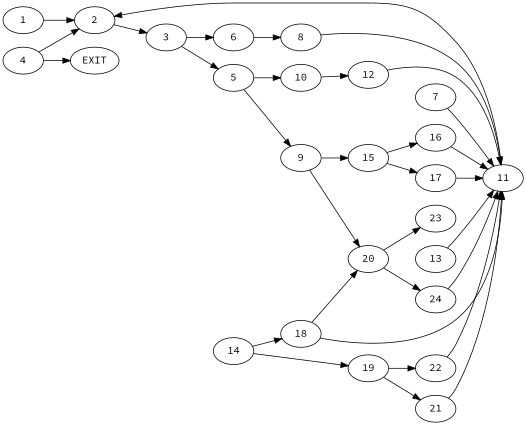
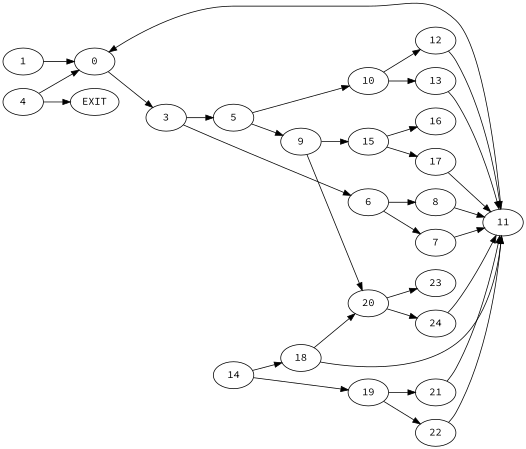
node "2": label "2" -> "0"
edge "10" -> "13": added
edge "16" -> "11": removed
edge "6" -> "7": added
